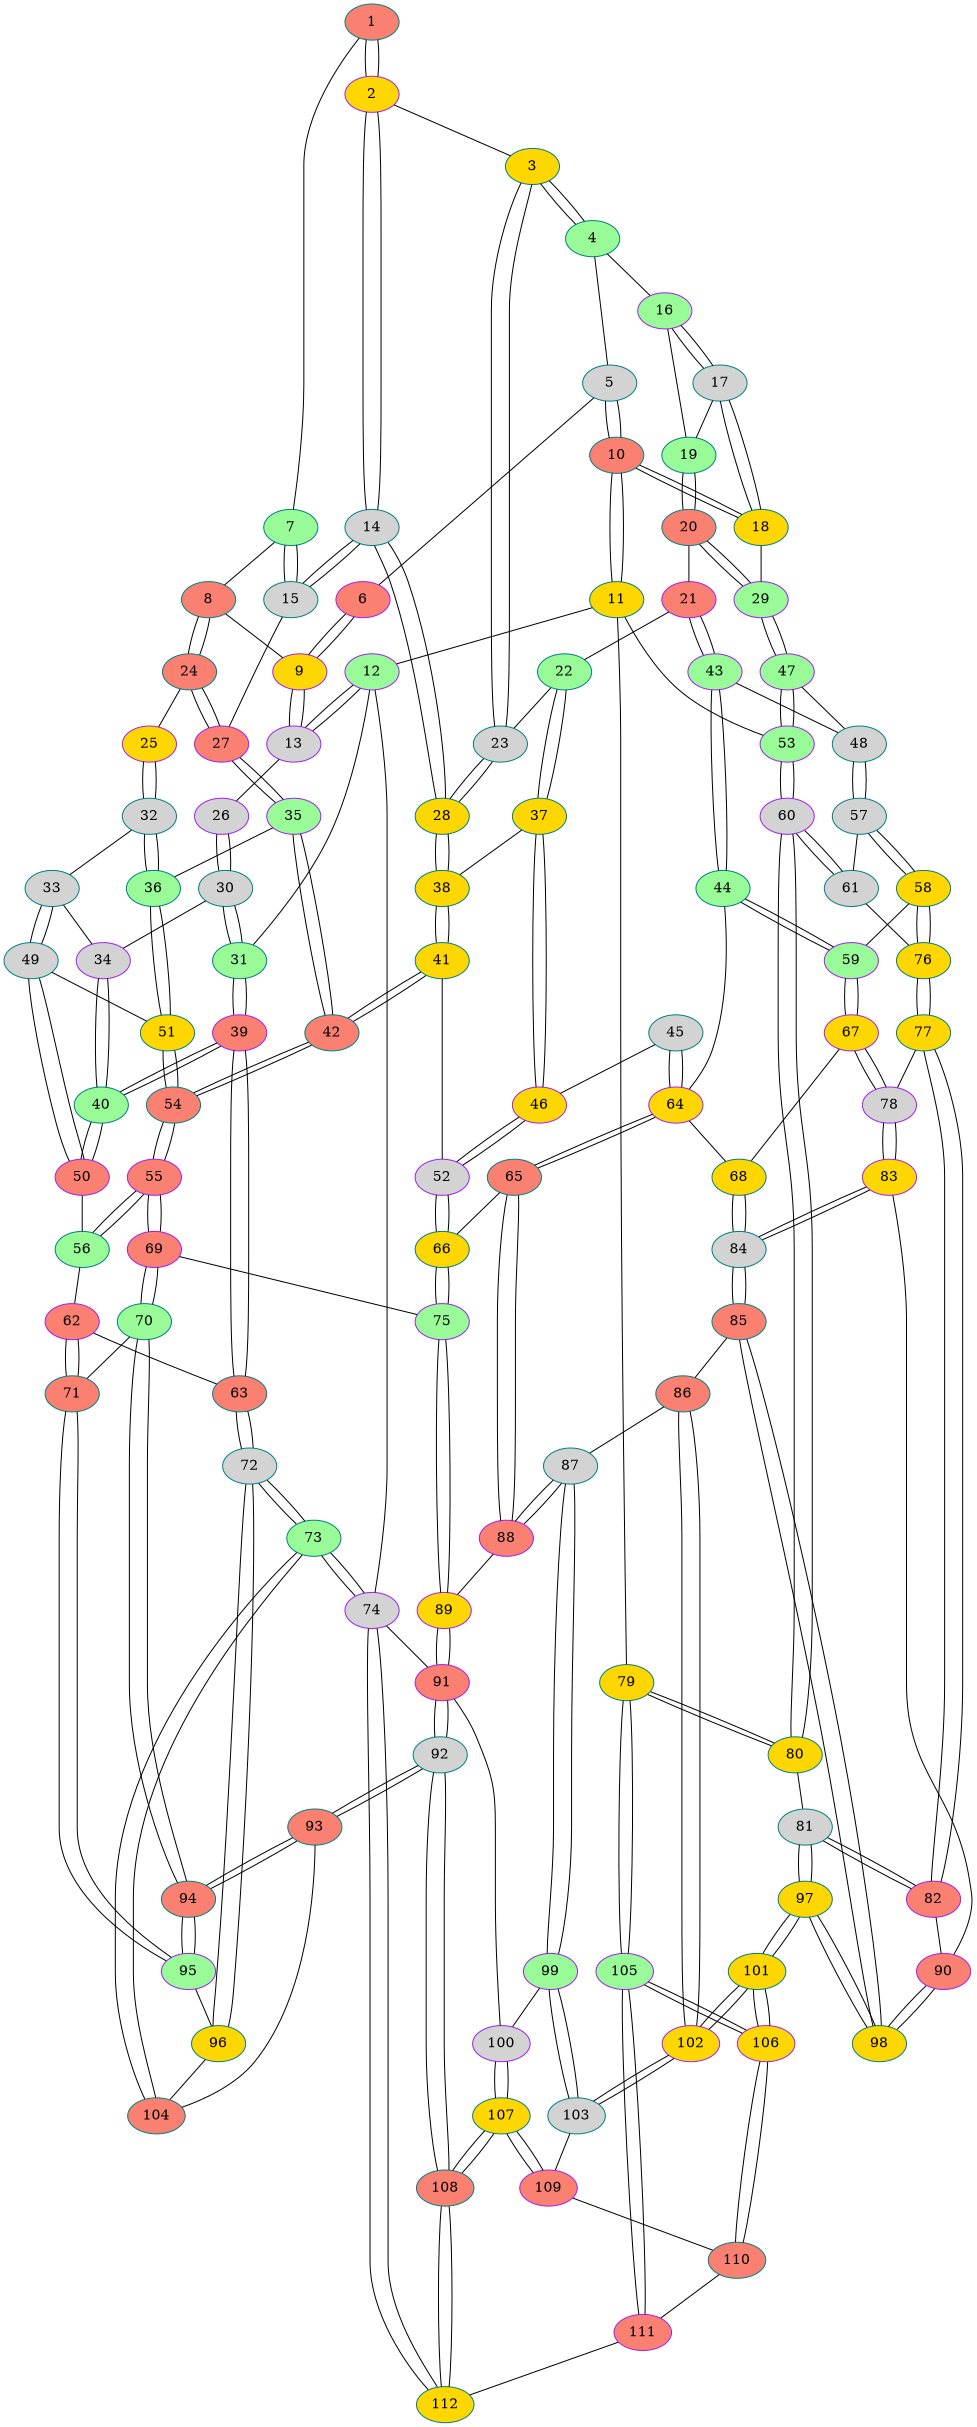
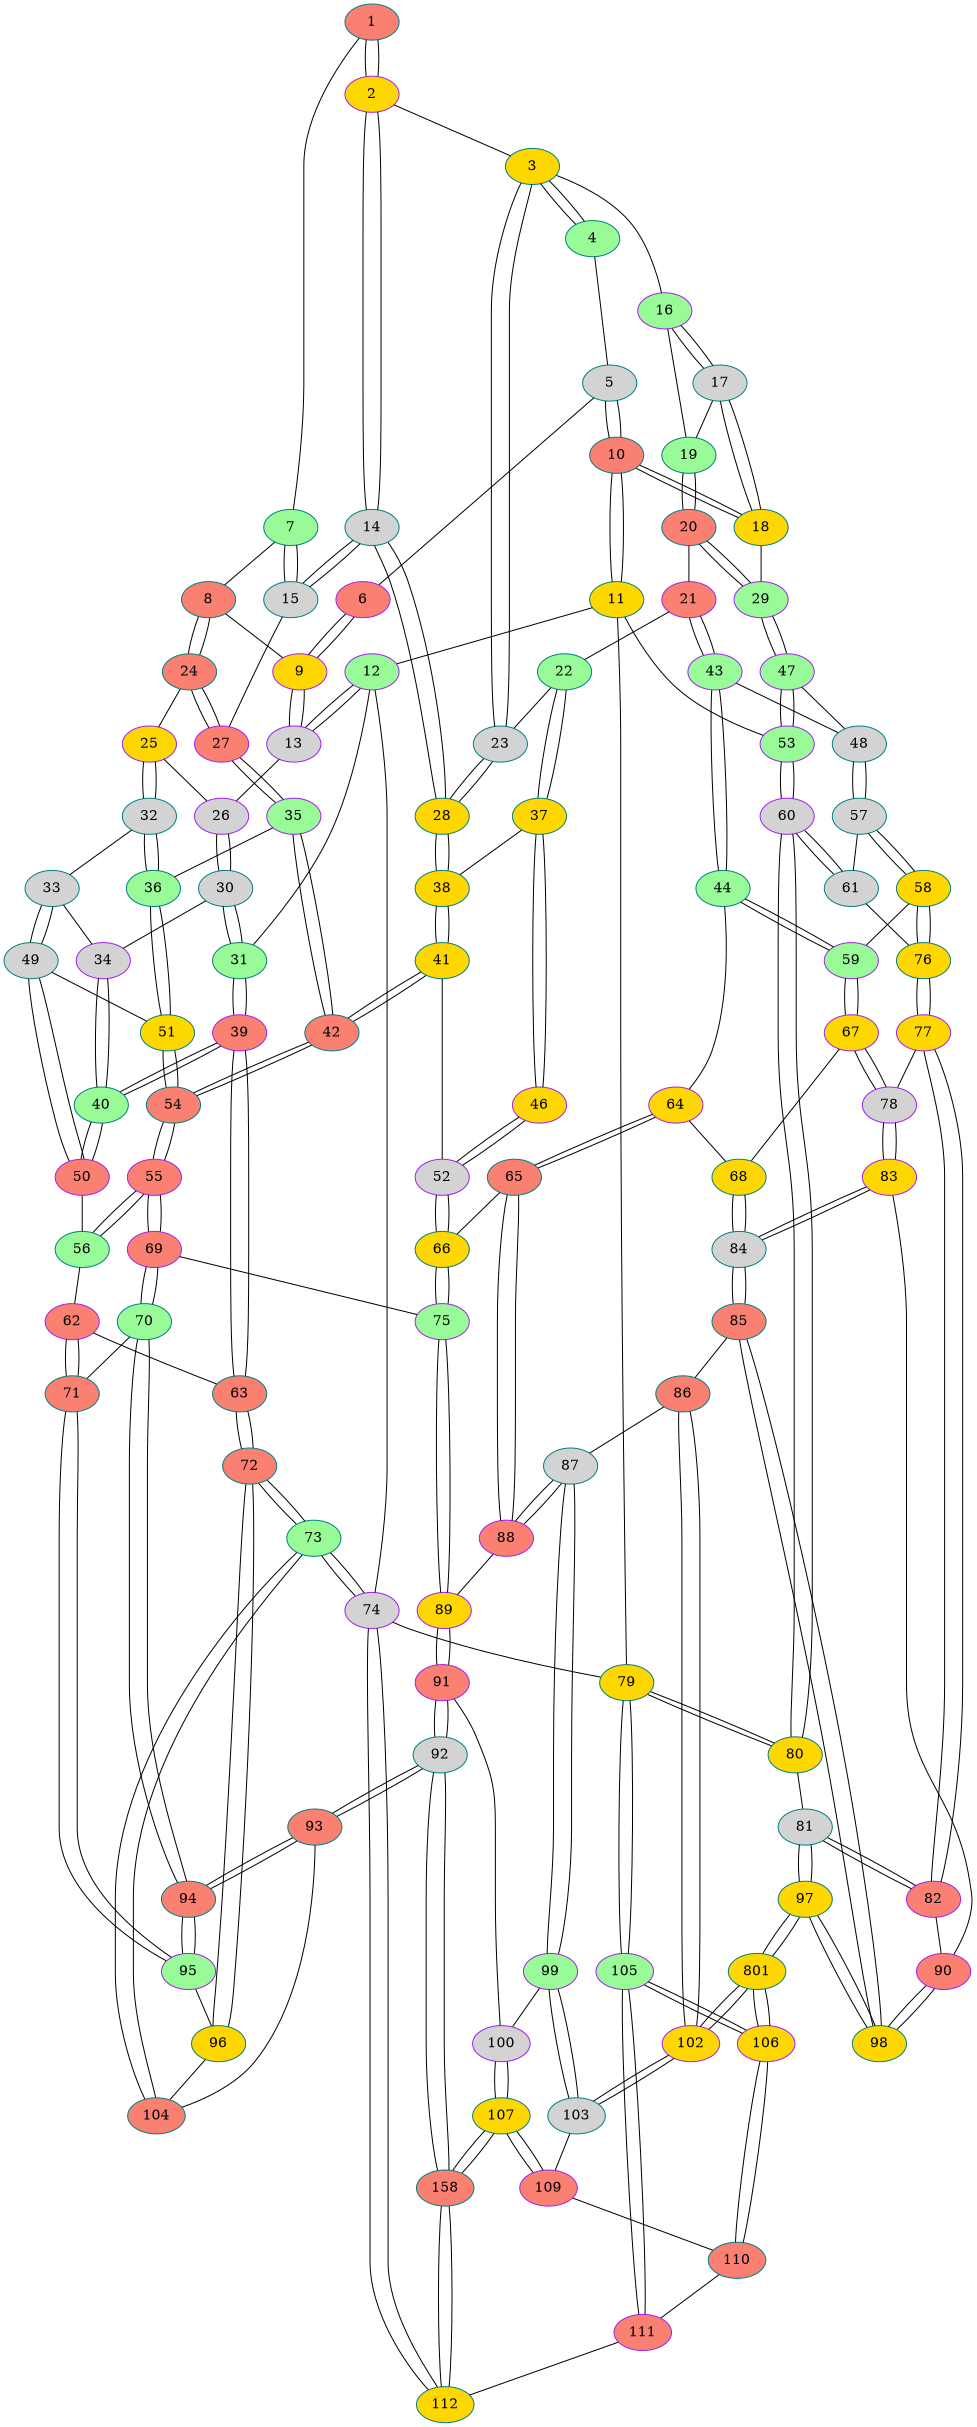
edge "4" -- "16": now "3" -- "16"
edge "25" -- "26": added
node "45": removed
node "77": color teal -> purple
node "72": fillcolor lightgrey -> salmon
edge "74" -- "91": now "74" -- "79"
node "101": label "101" -> "801"
node "108": label "108" -> "158"
